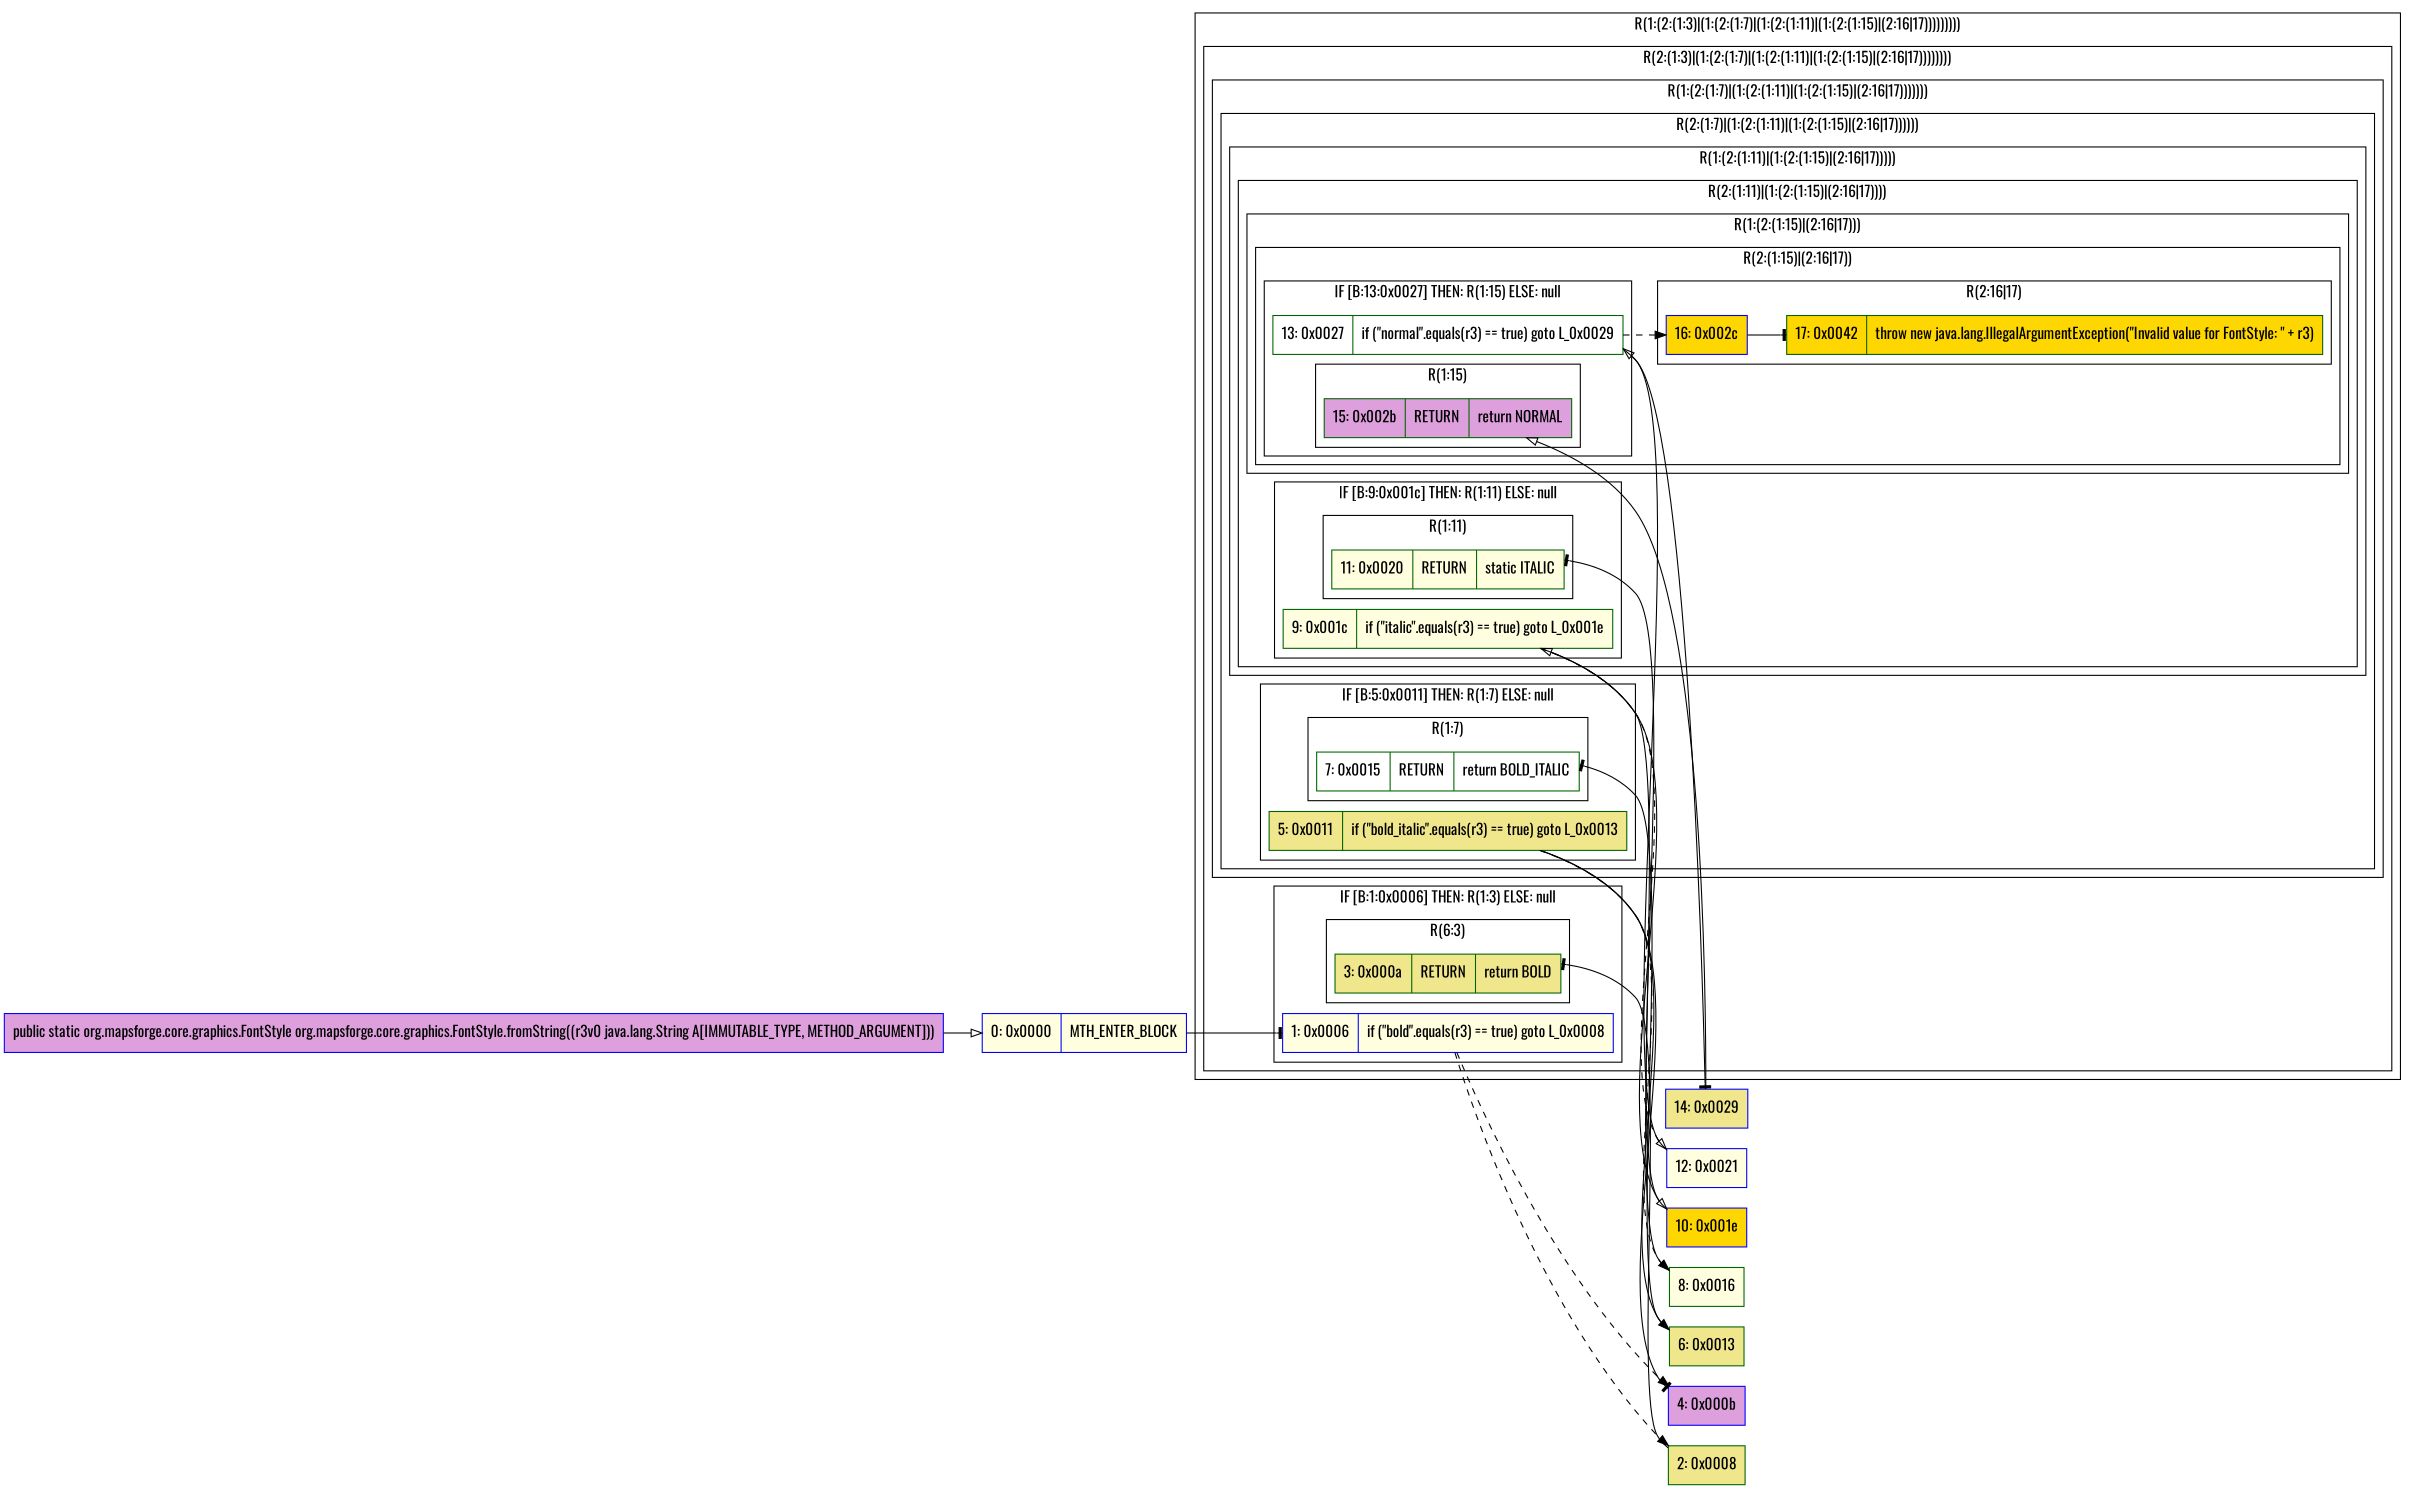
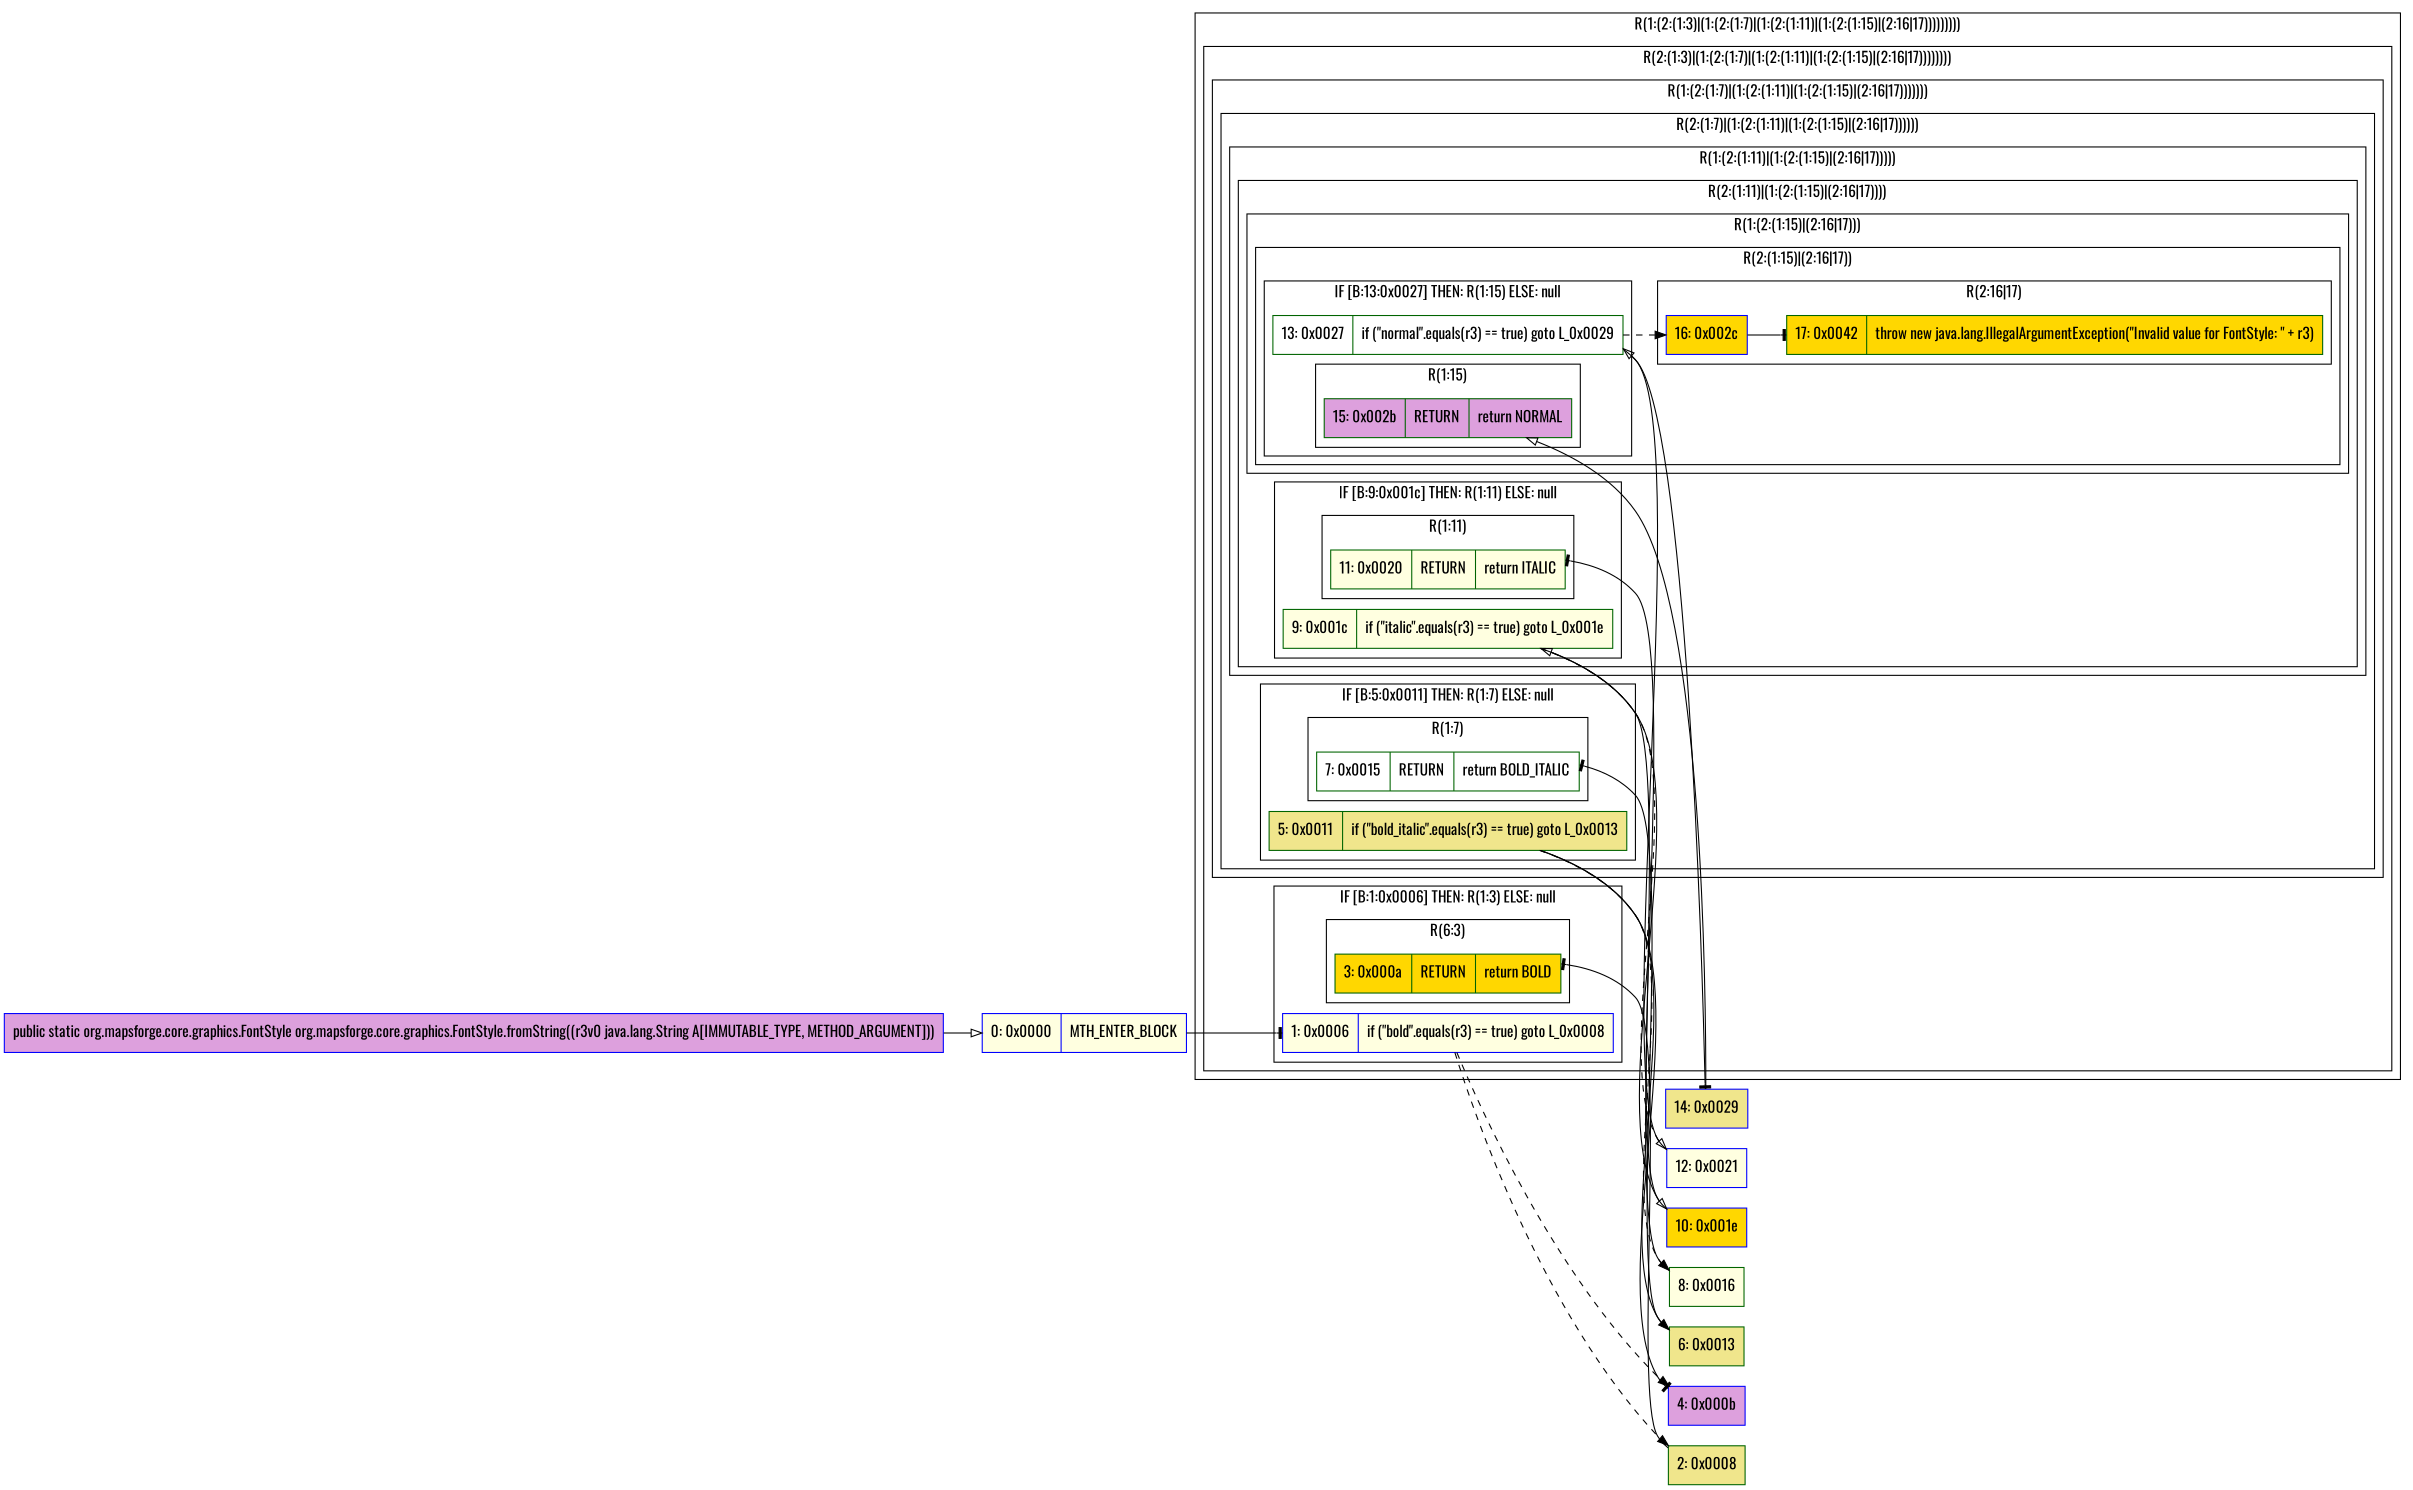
node "11: 0x0020": text "static ITALIC" -> "return ITALIC"
node "3: 0x000a": fillcolor khaki -> gold
